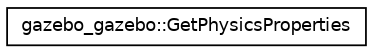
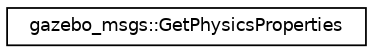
node "gazebo_gazebo::GetPhysicsProperties": label "gazebo_gazebo::GetPhysicsProperties" -> "gazebo_msgs::GetPhysicsProperties"
